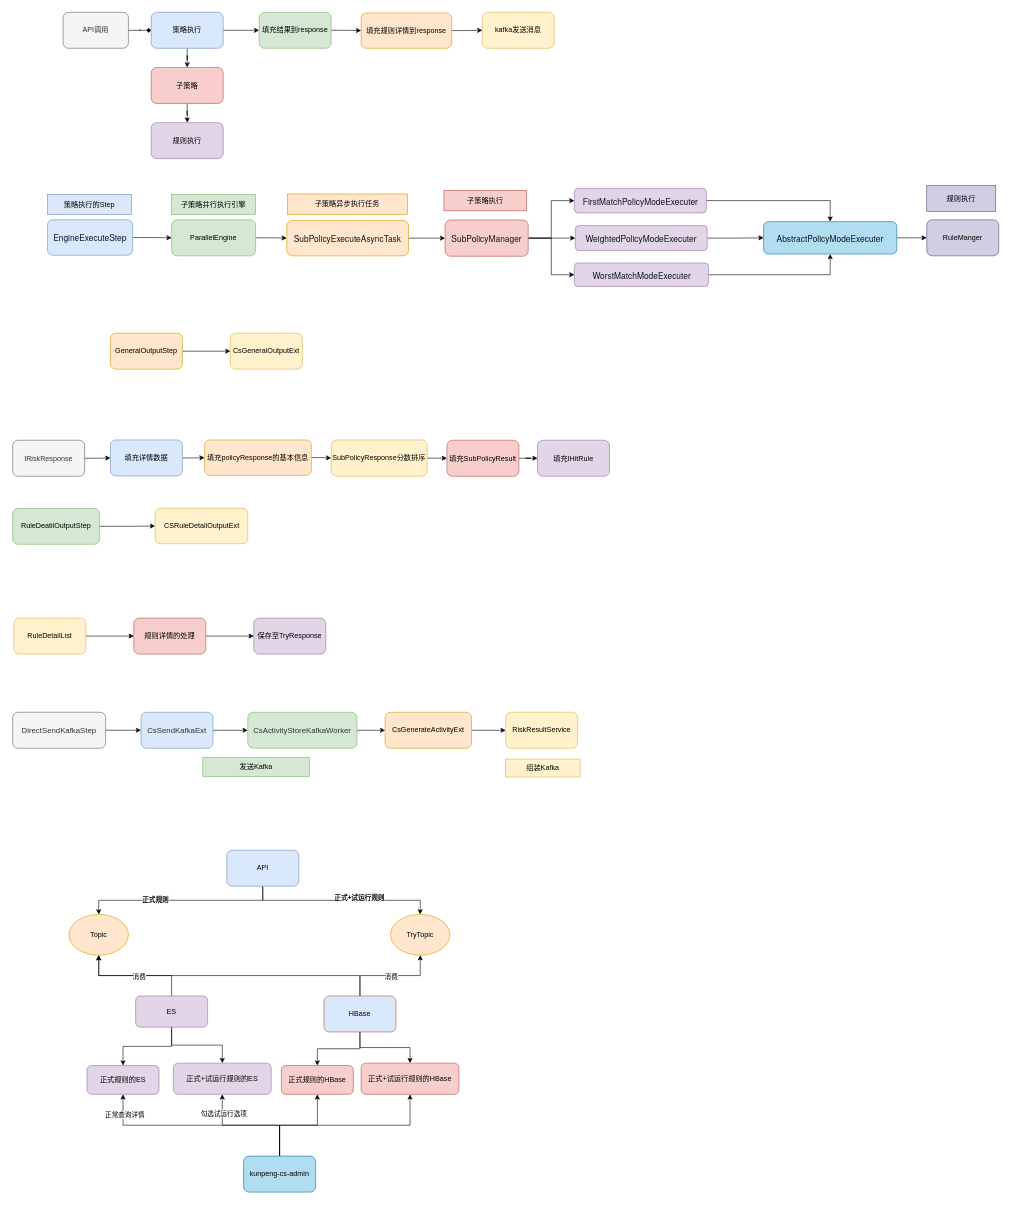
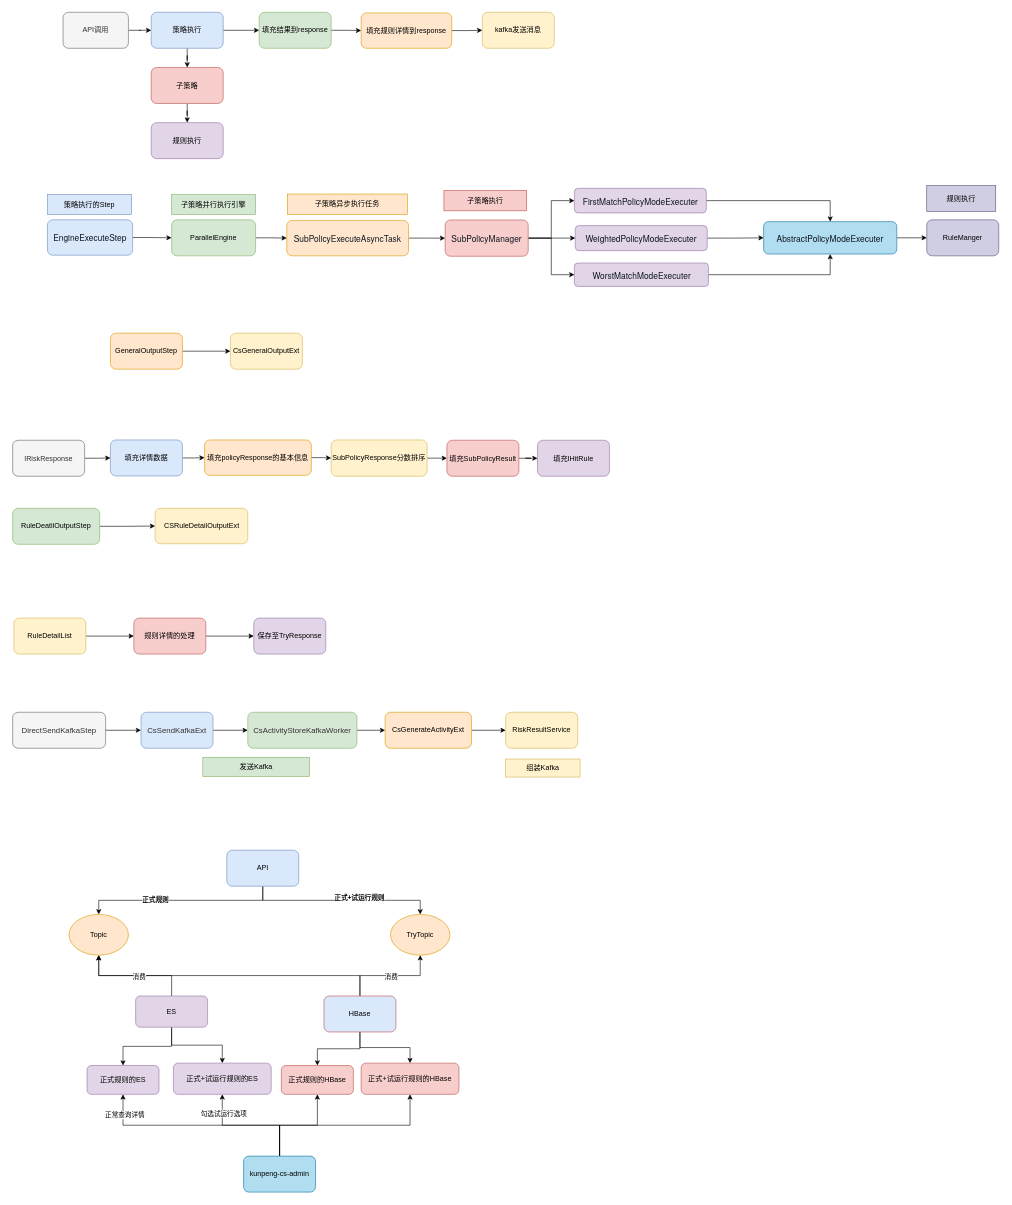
edge "API调用" -> "策略执行": arrowhead diamond -> classic
